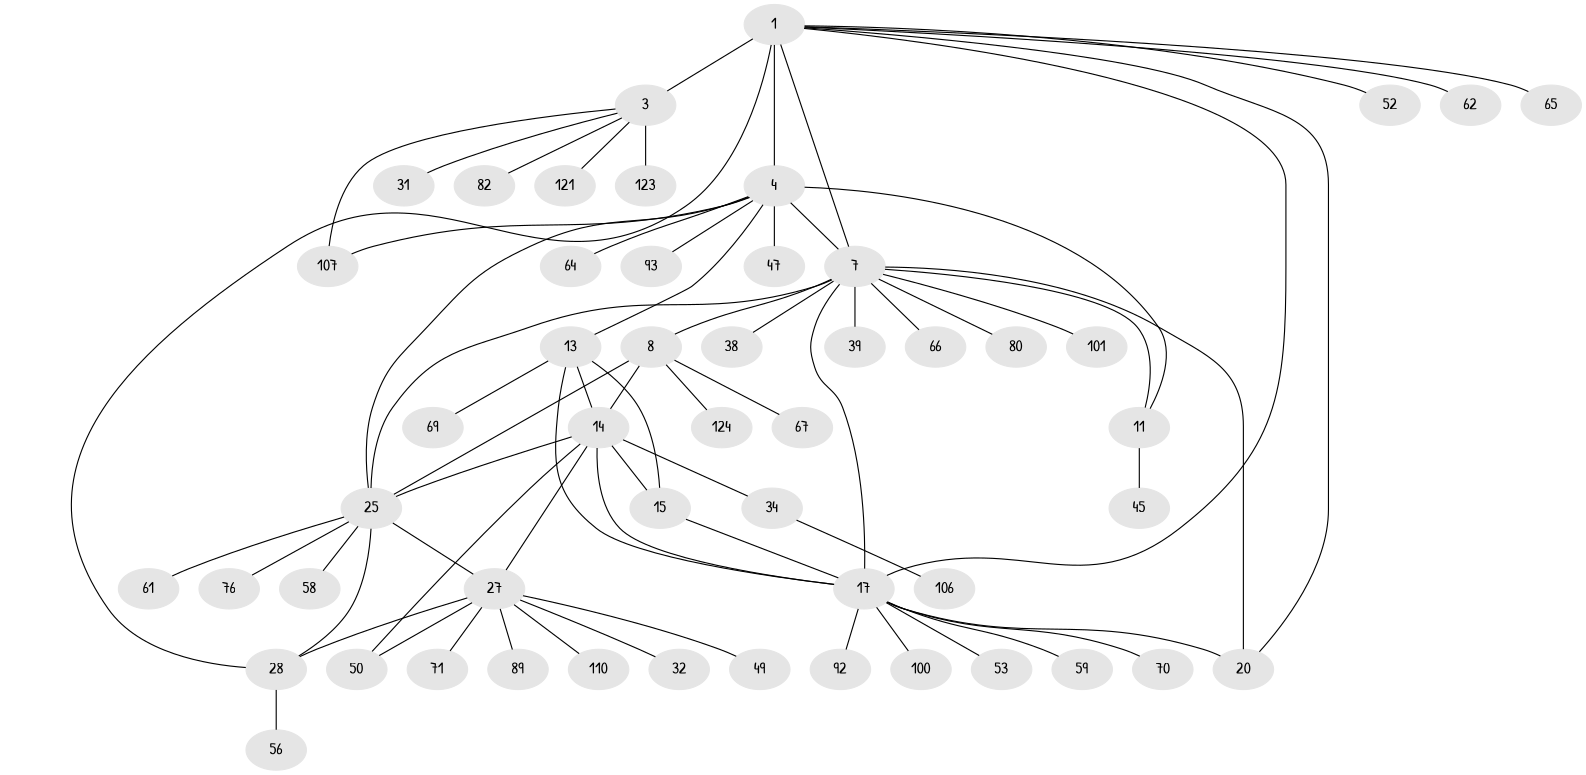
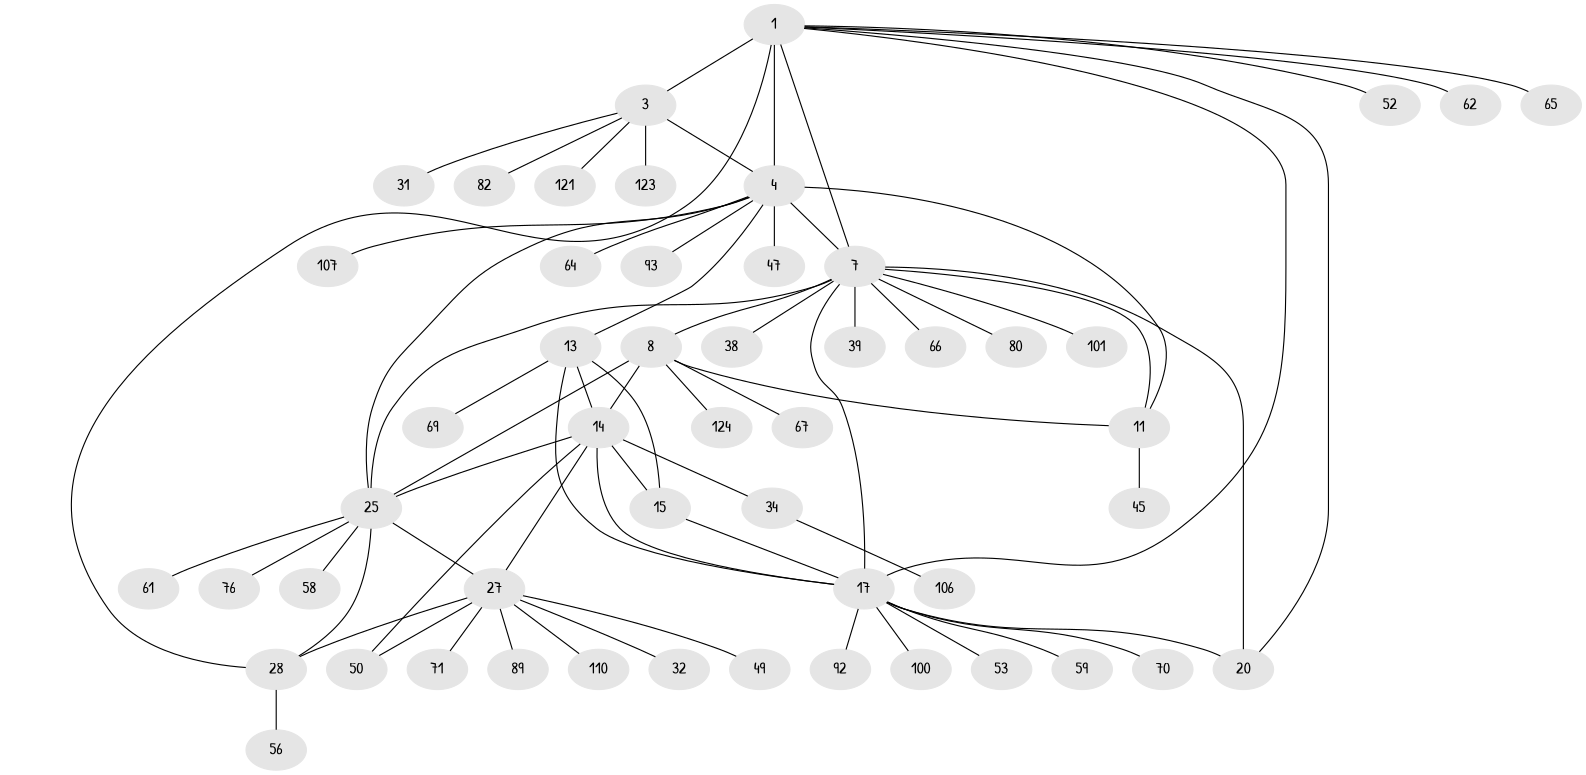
edge "3" -- "107": now "3" -- "4"
edge "8" -- "11": added
